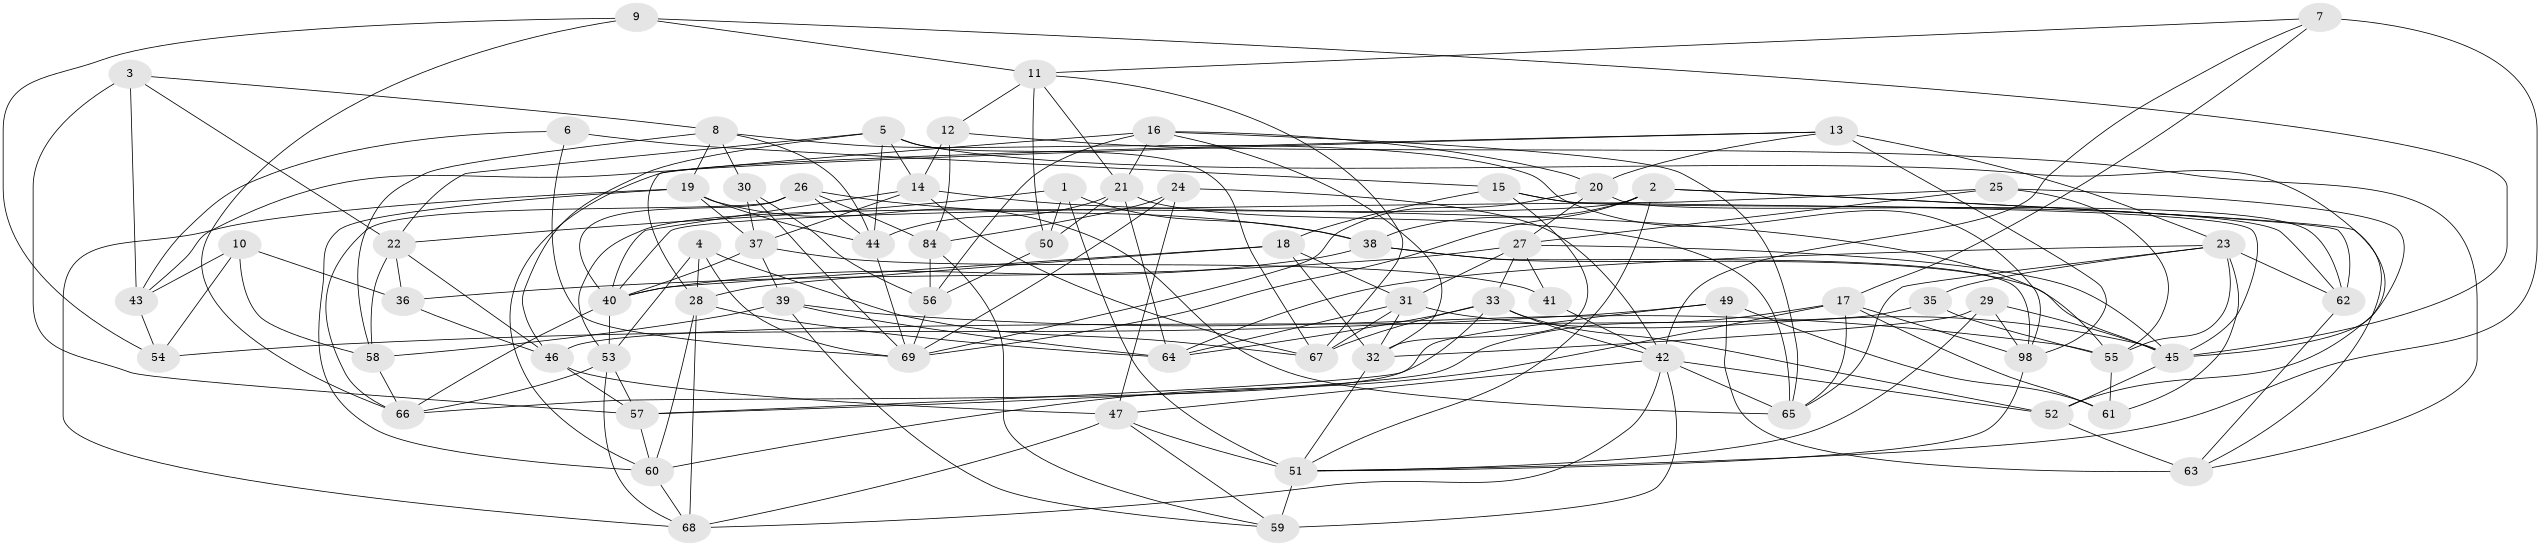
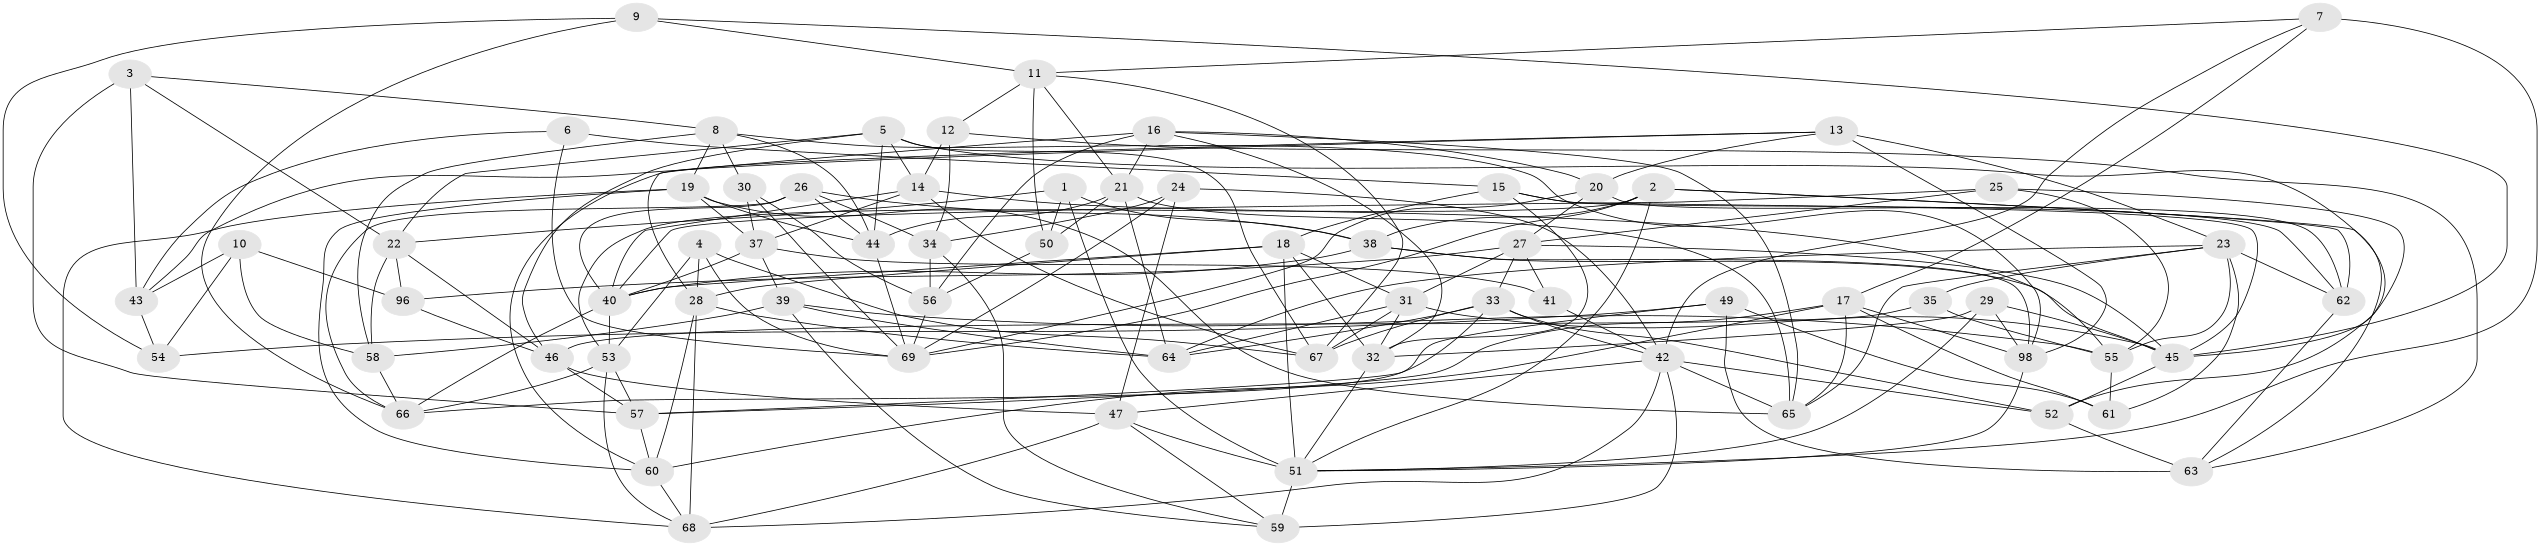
node "84": label "84" -> "34"
node "36": label "36" -> "96"
edge "18" -- "51": added
